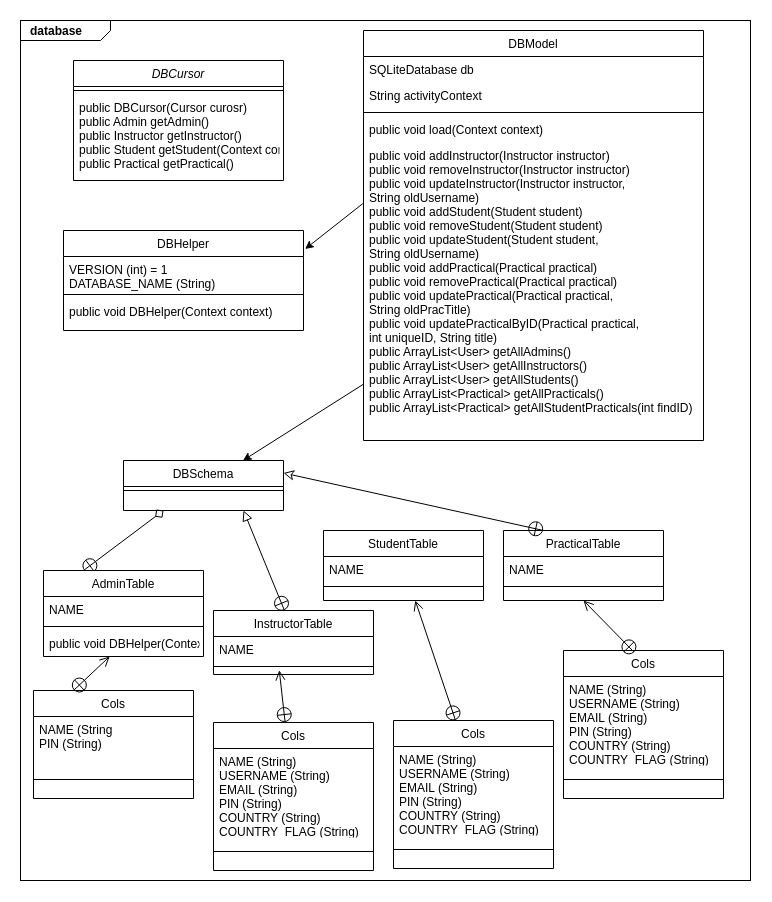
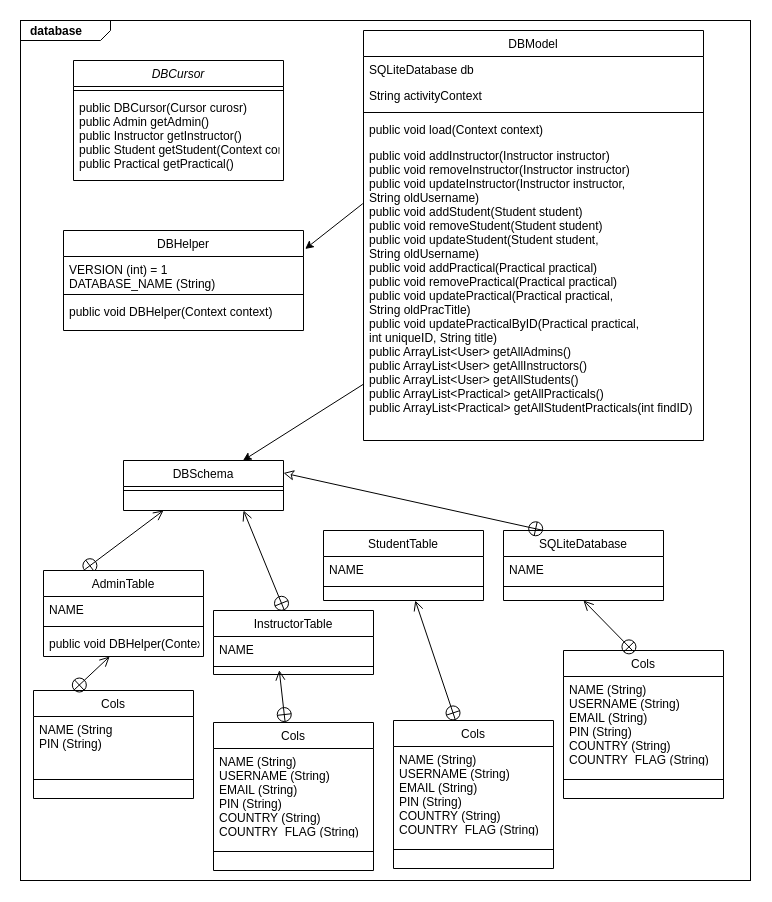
edge "DBSchema" -- "AdminTable": arrowhead diamond -> open
edge "DBSchema" -- "InstructorTable": arrowhead block -> open
node "PracticalTable": label "PracticalTable" -> "SQLiteDatabase"
